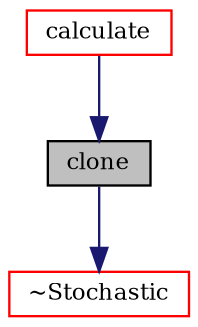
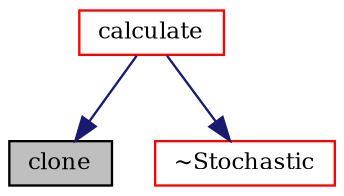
edge "clone" -> "~Stochastic": now "calculate" -> "~Stochastic"
